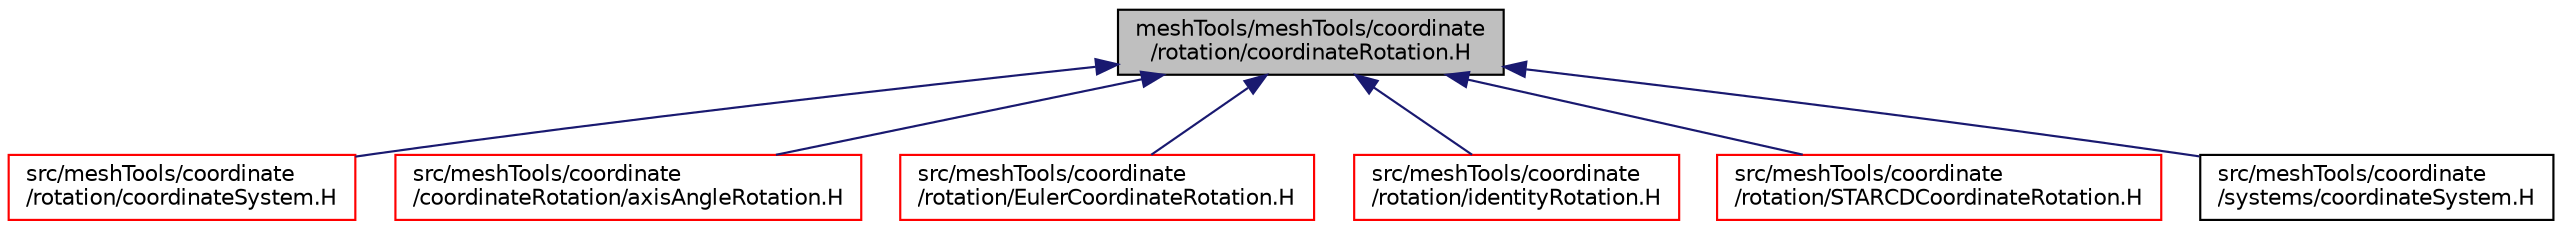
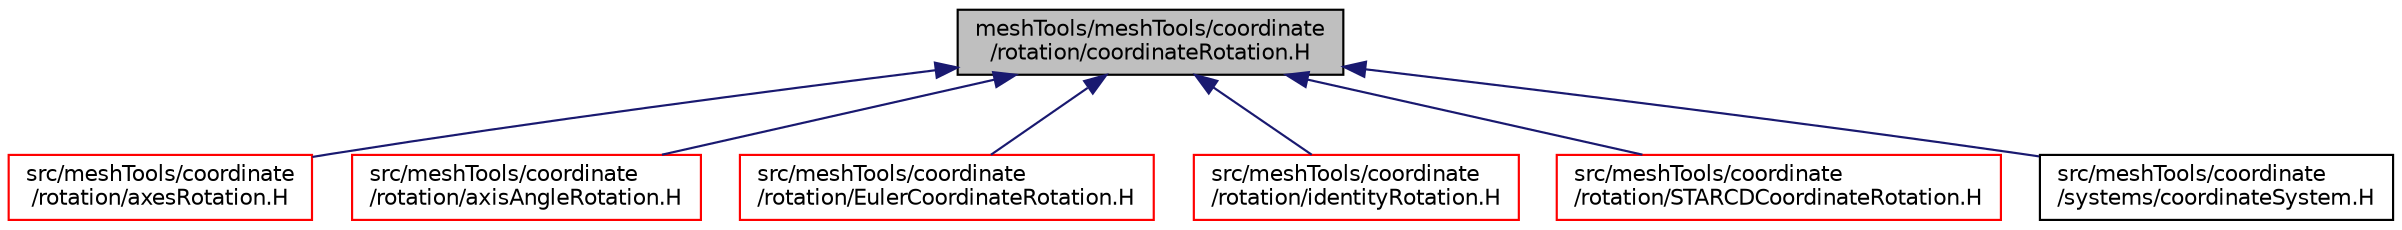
node "src/meshTools/coordinate /rotation/coordinateSystem.H": label "src/meshTools/coordinate /rotation/coordinateSystem.H" -> "src/meshTools/coordinate /rotation/axesRotation.H"
node "src/meshTools/coordinate /coordinateRotation/axisAngleRotation.H": label "src/meshTools/coordinate /coordinateRotation/axisAngleRotation.H" -> "src/meshTools/coordinate /rotation/axisAngleRotation.H"
